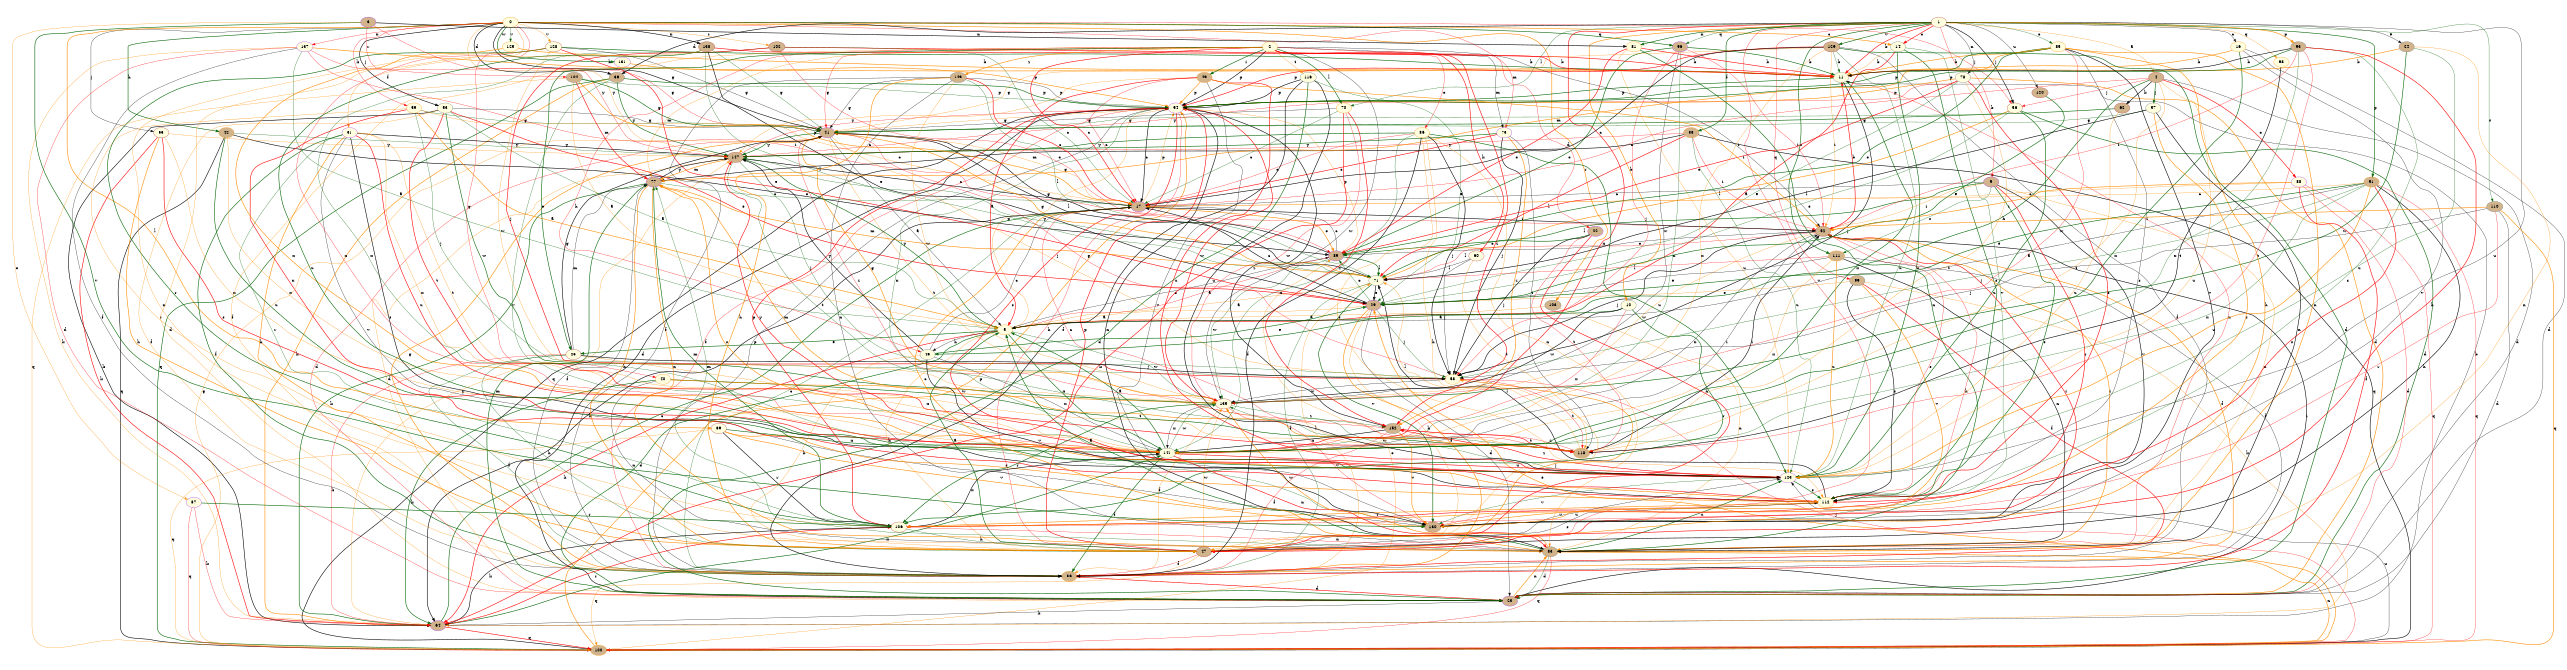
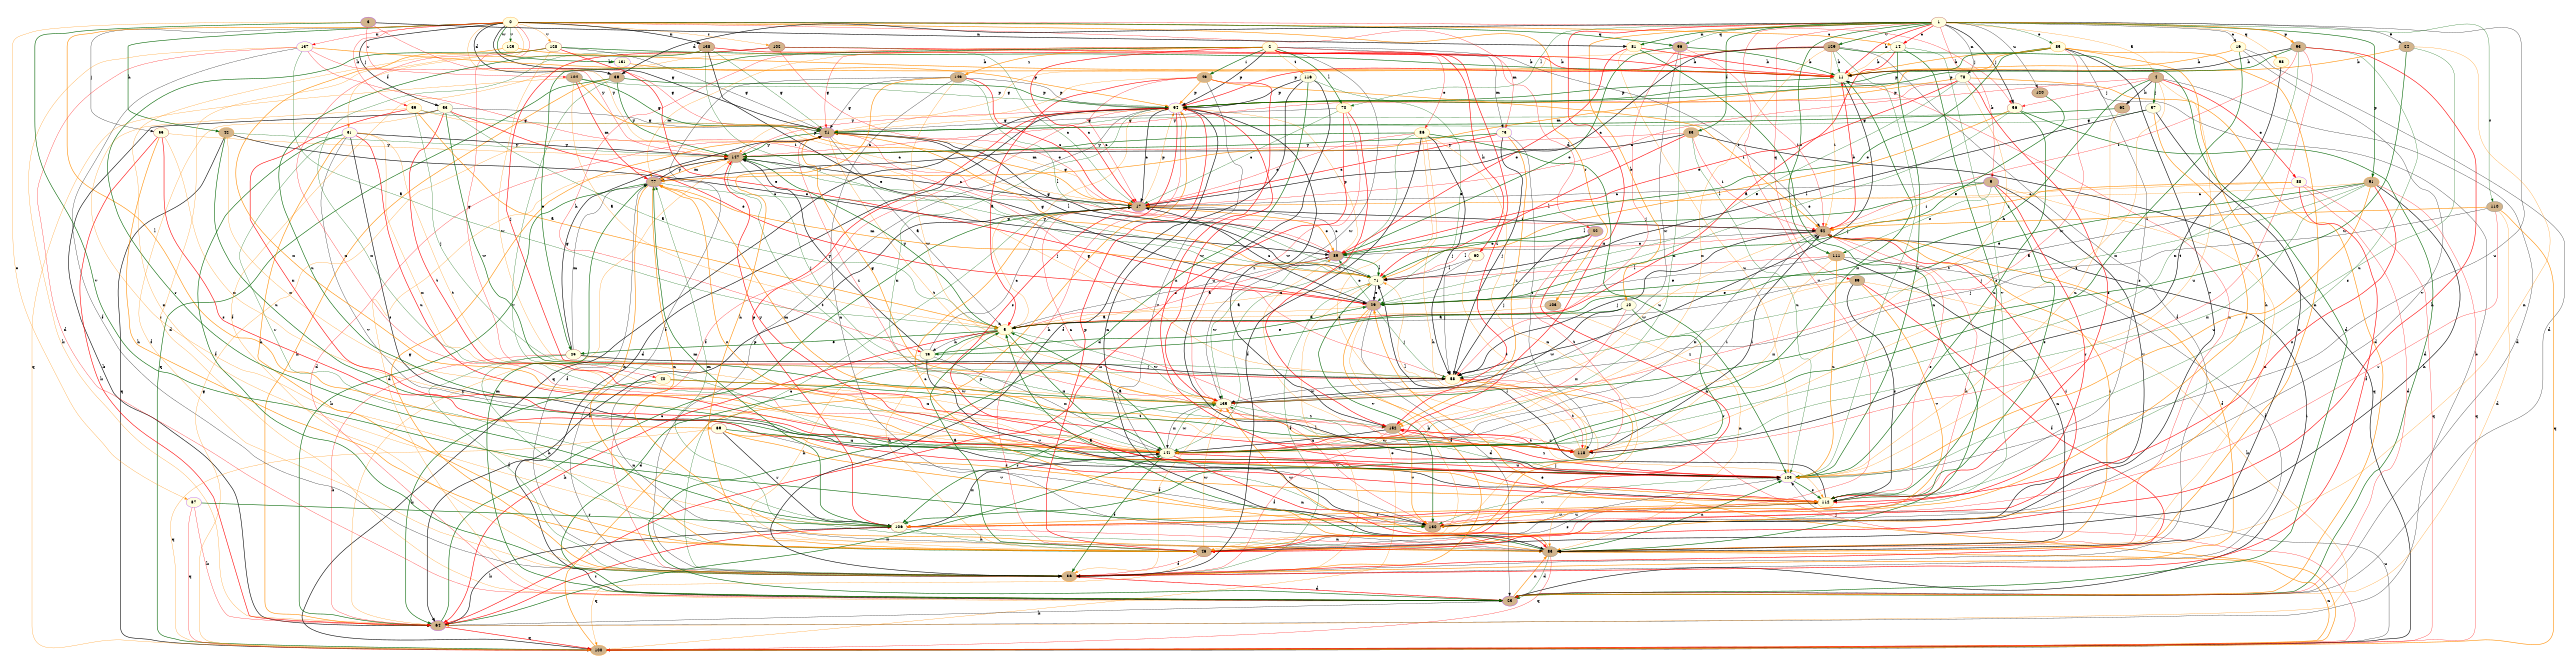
edge "99" -> "152": added, label "z"
node "47": label "47" -> "46"
edge "110" -> "23": color black -> darkorange
